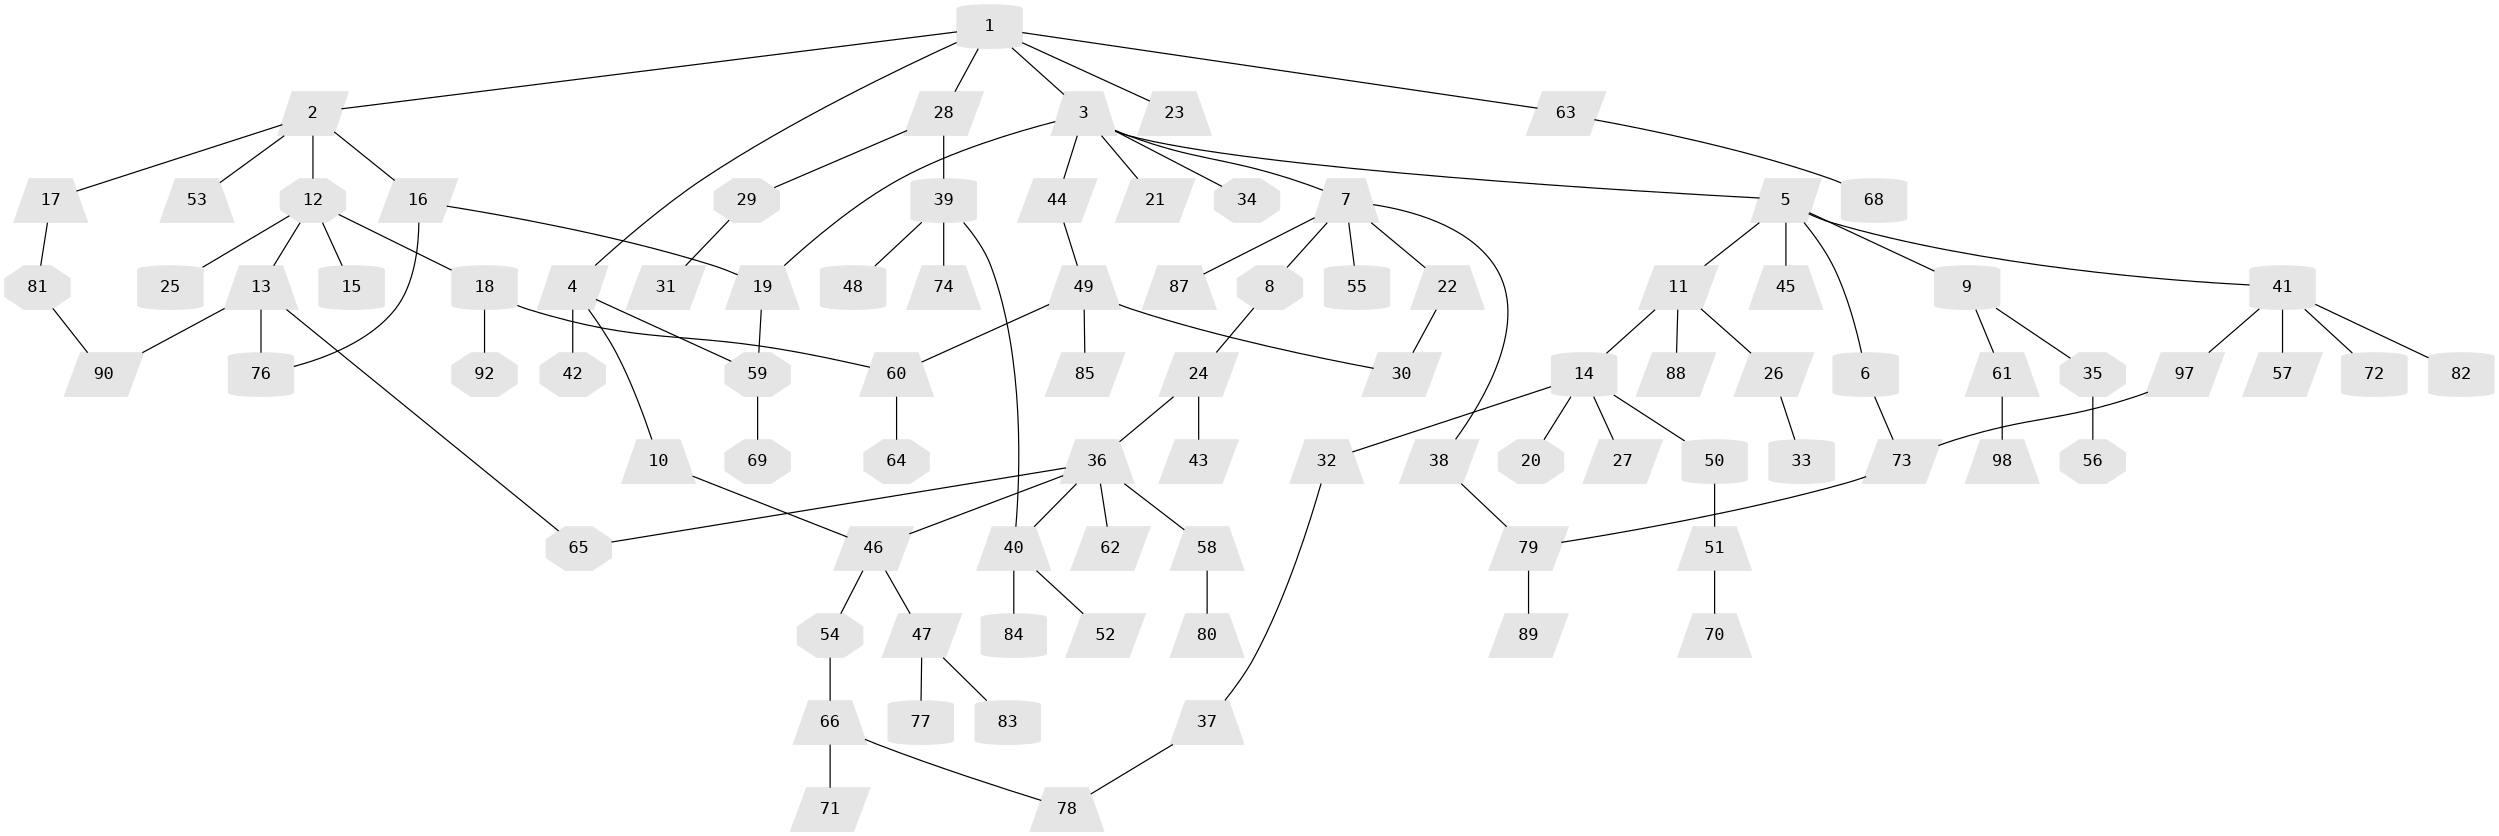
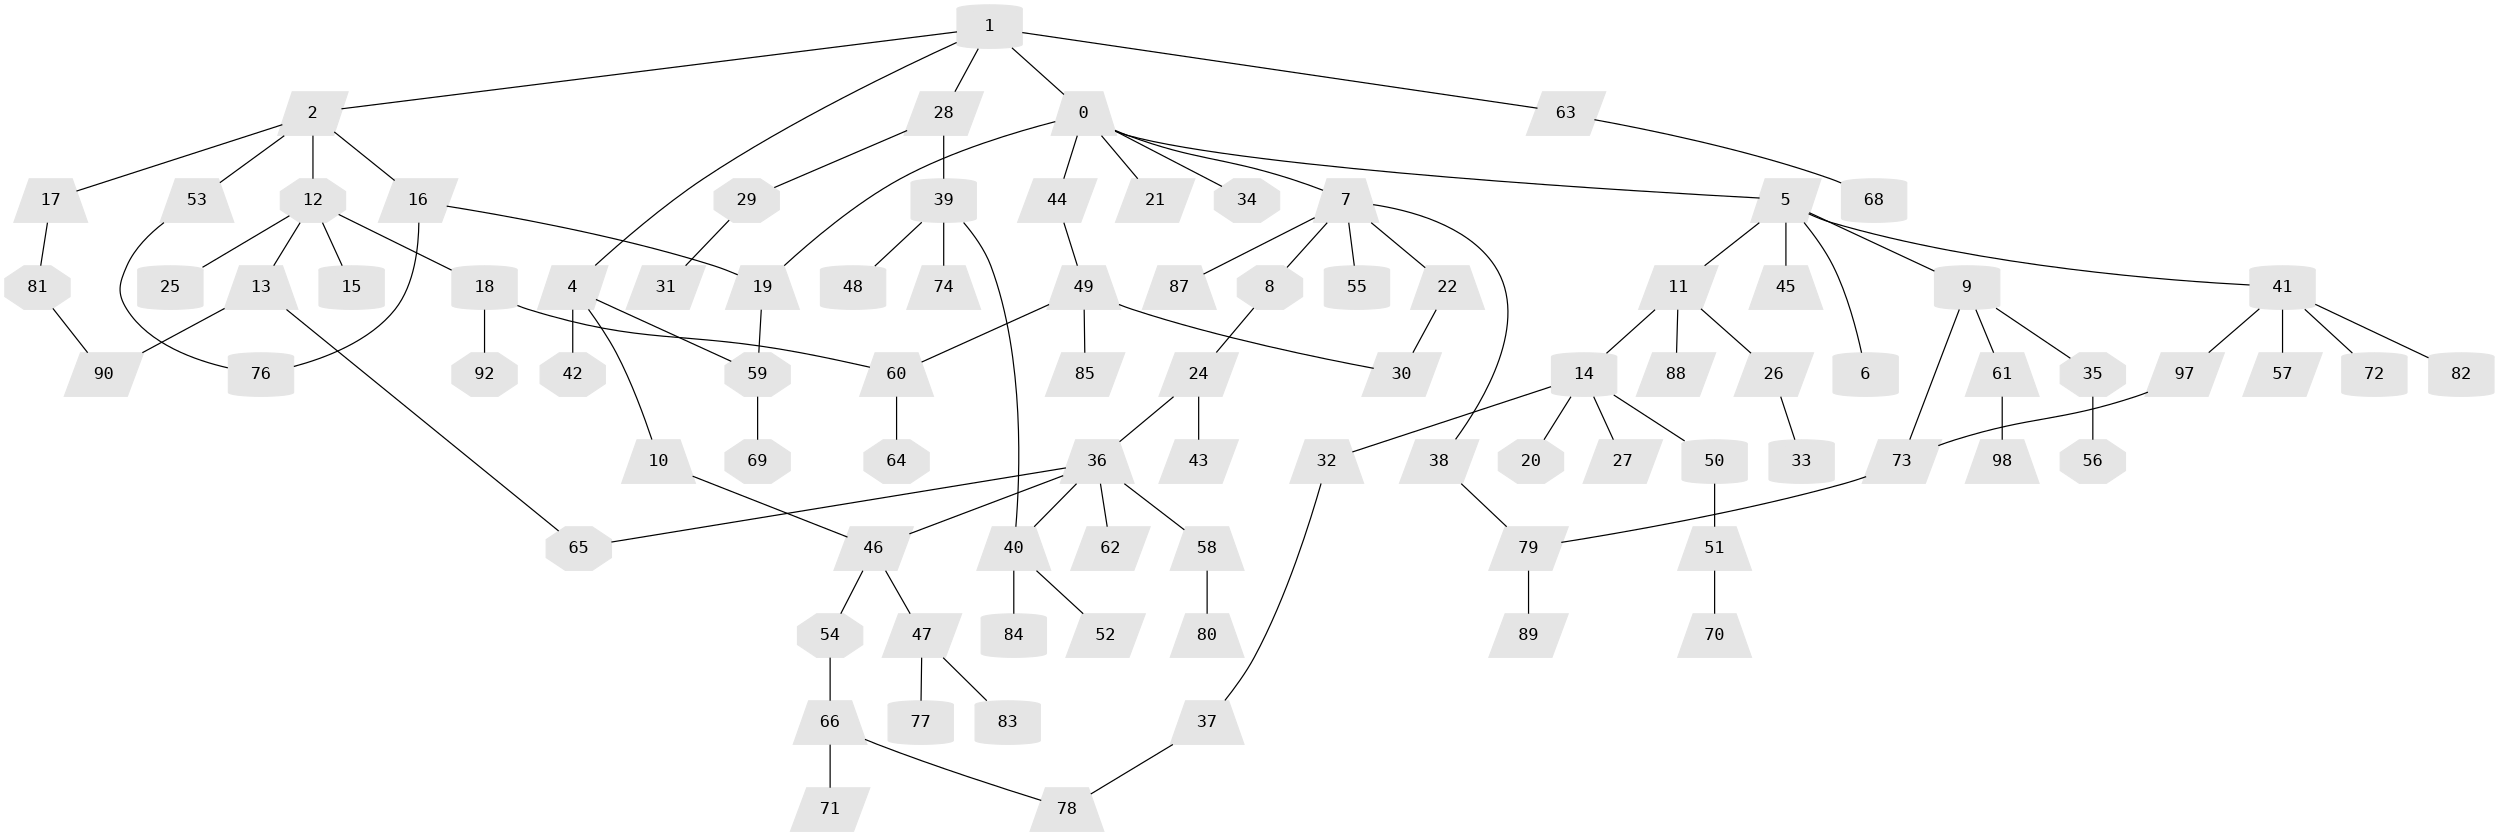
node "3": label "3" -> "0"
node "23": removed
edge "13" -- "76": now "53" -- "76"
edge "6" -- "73": now "9" -- "73"
